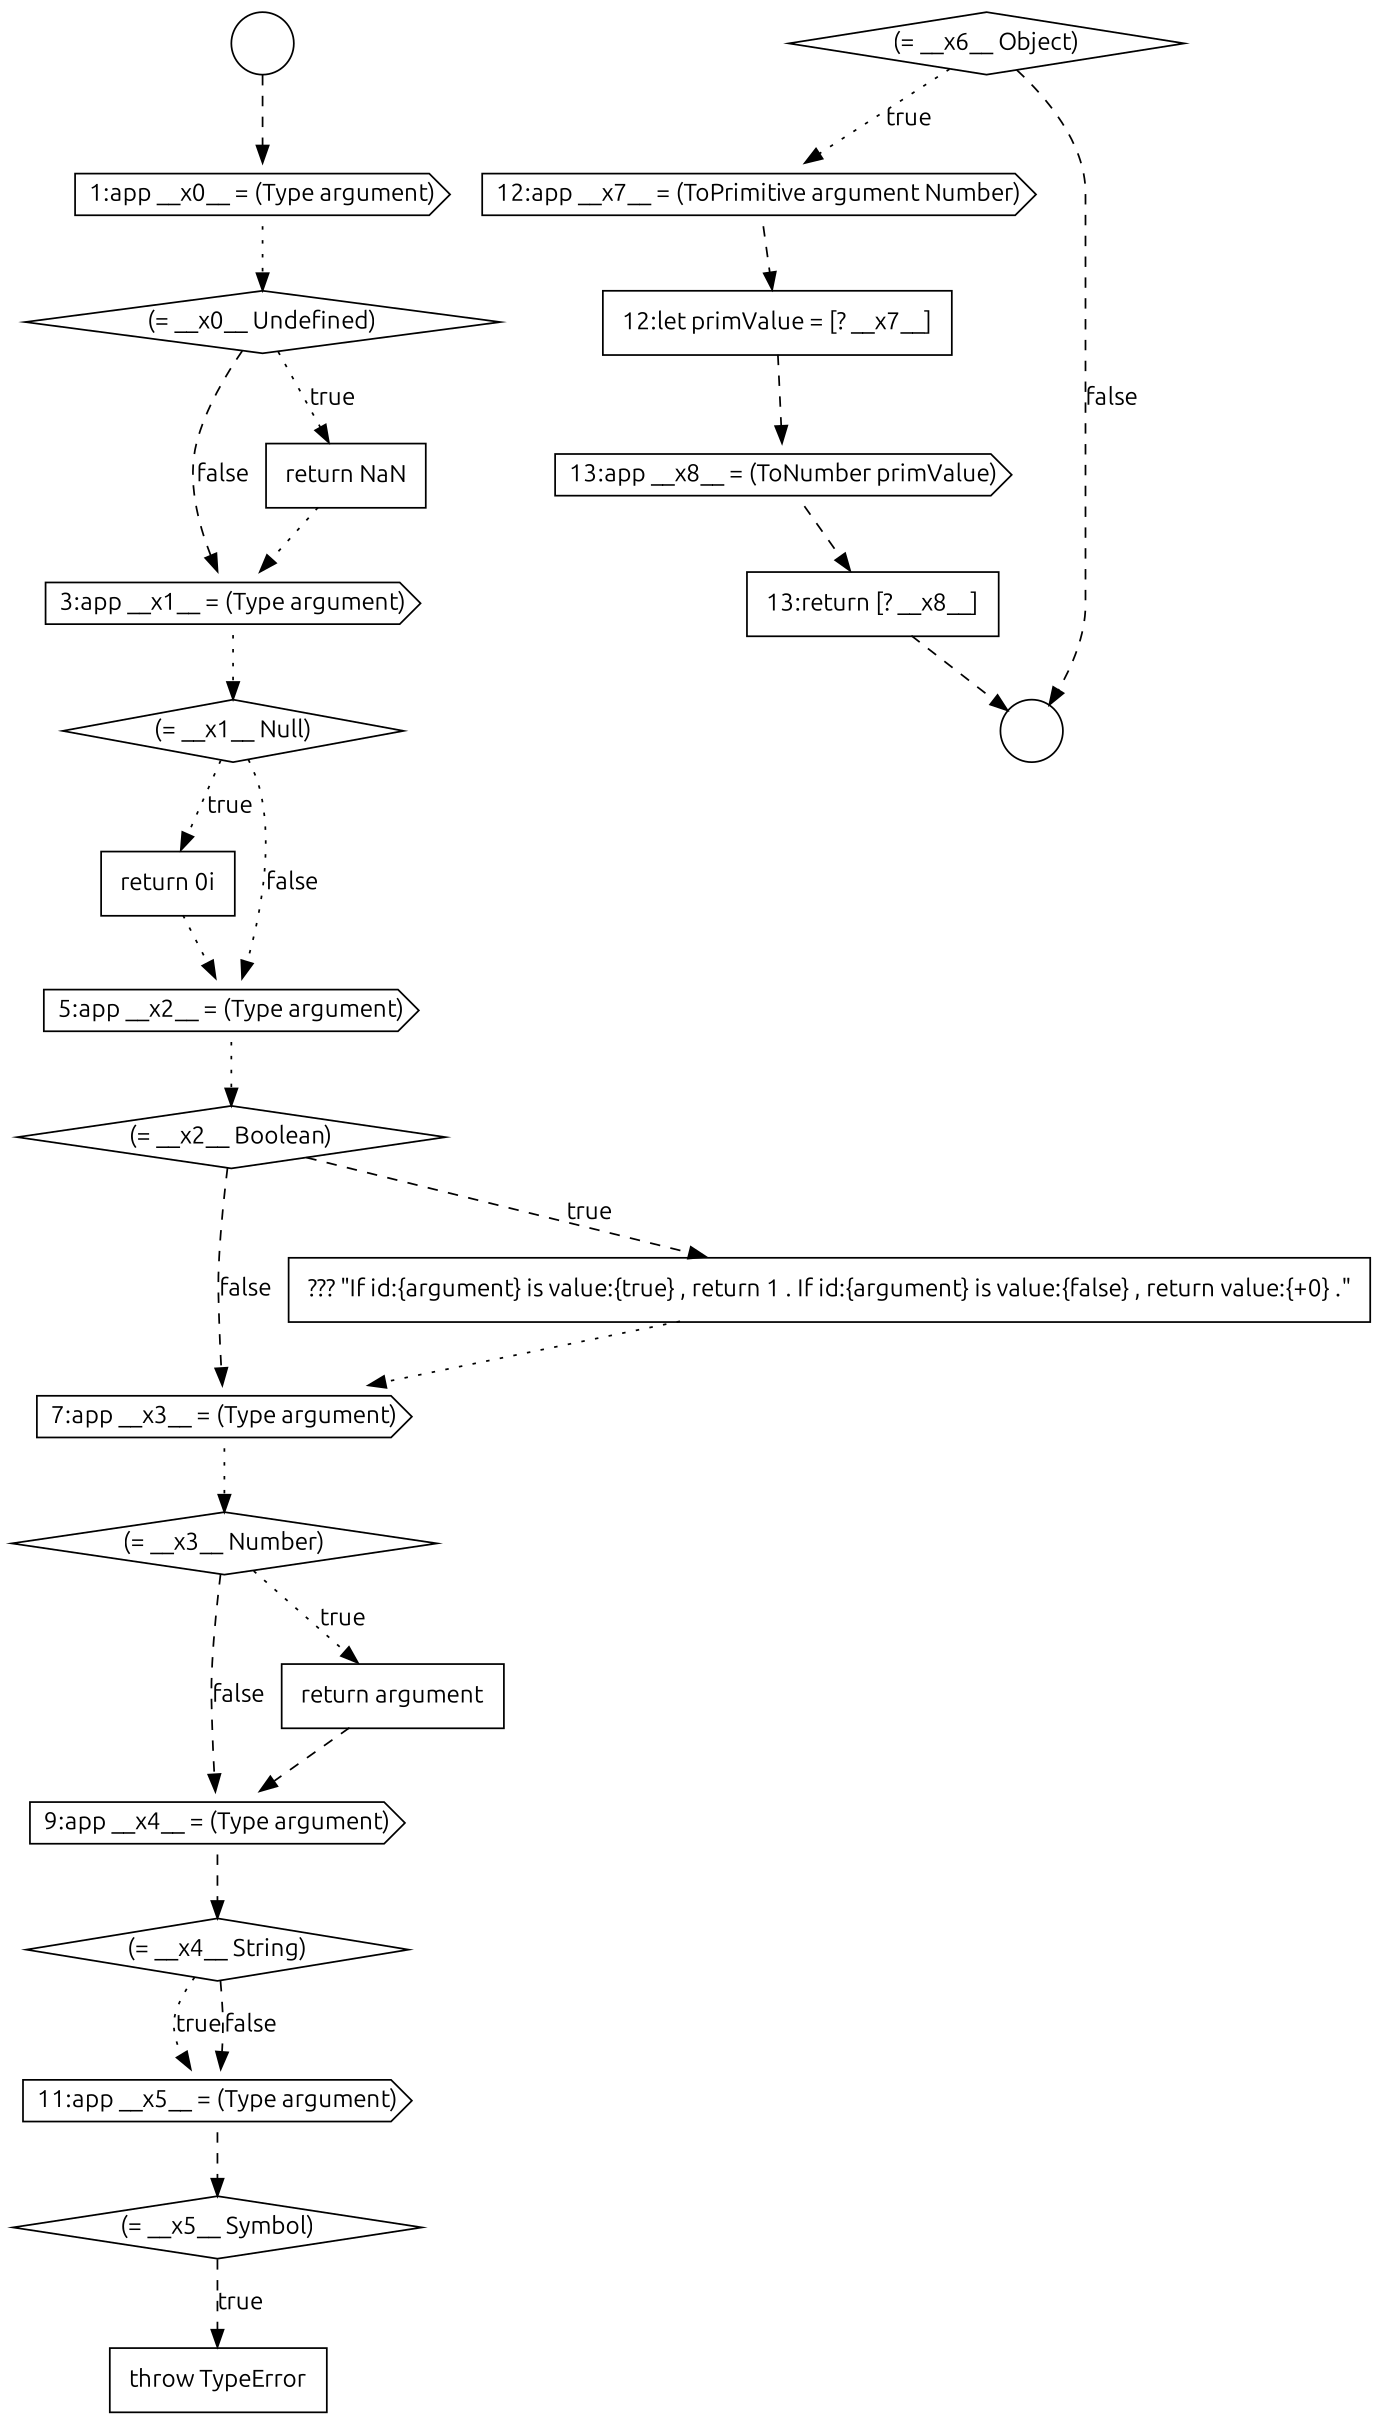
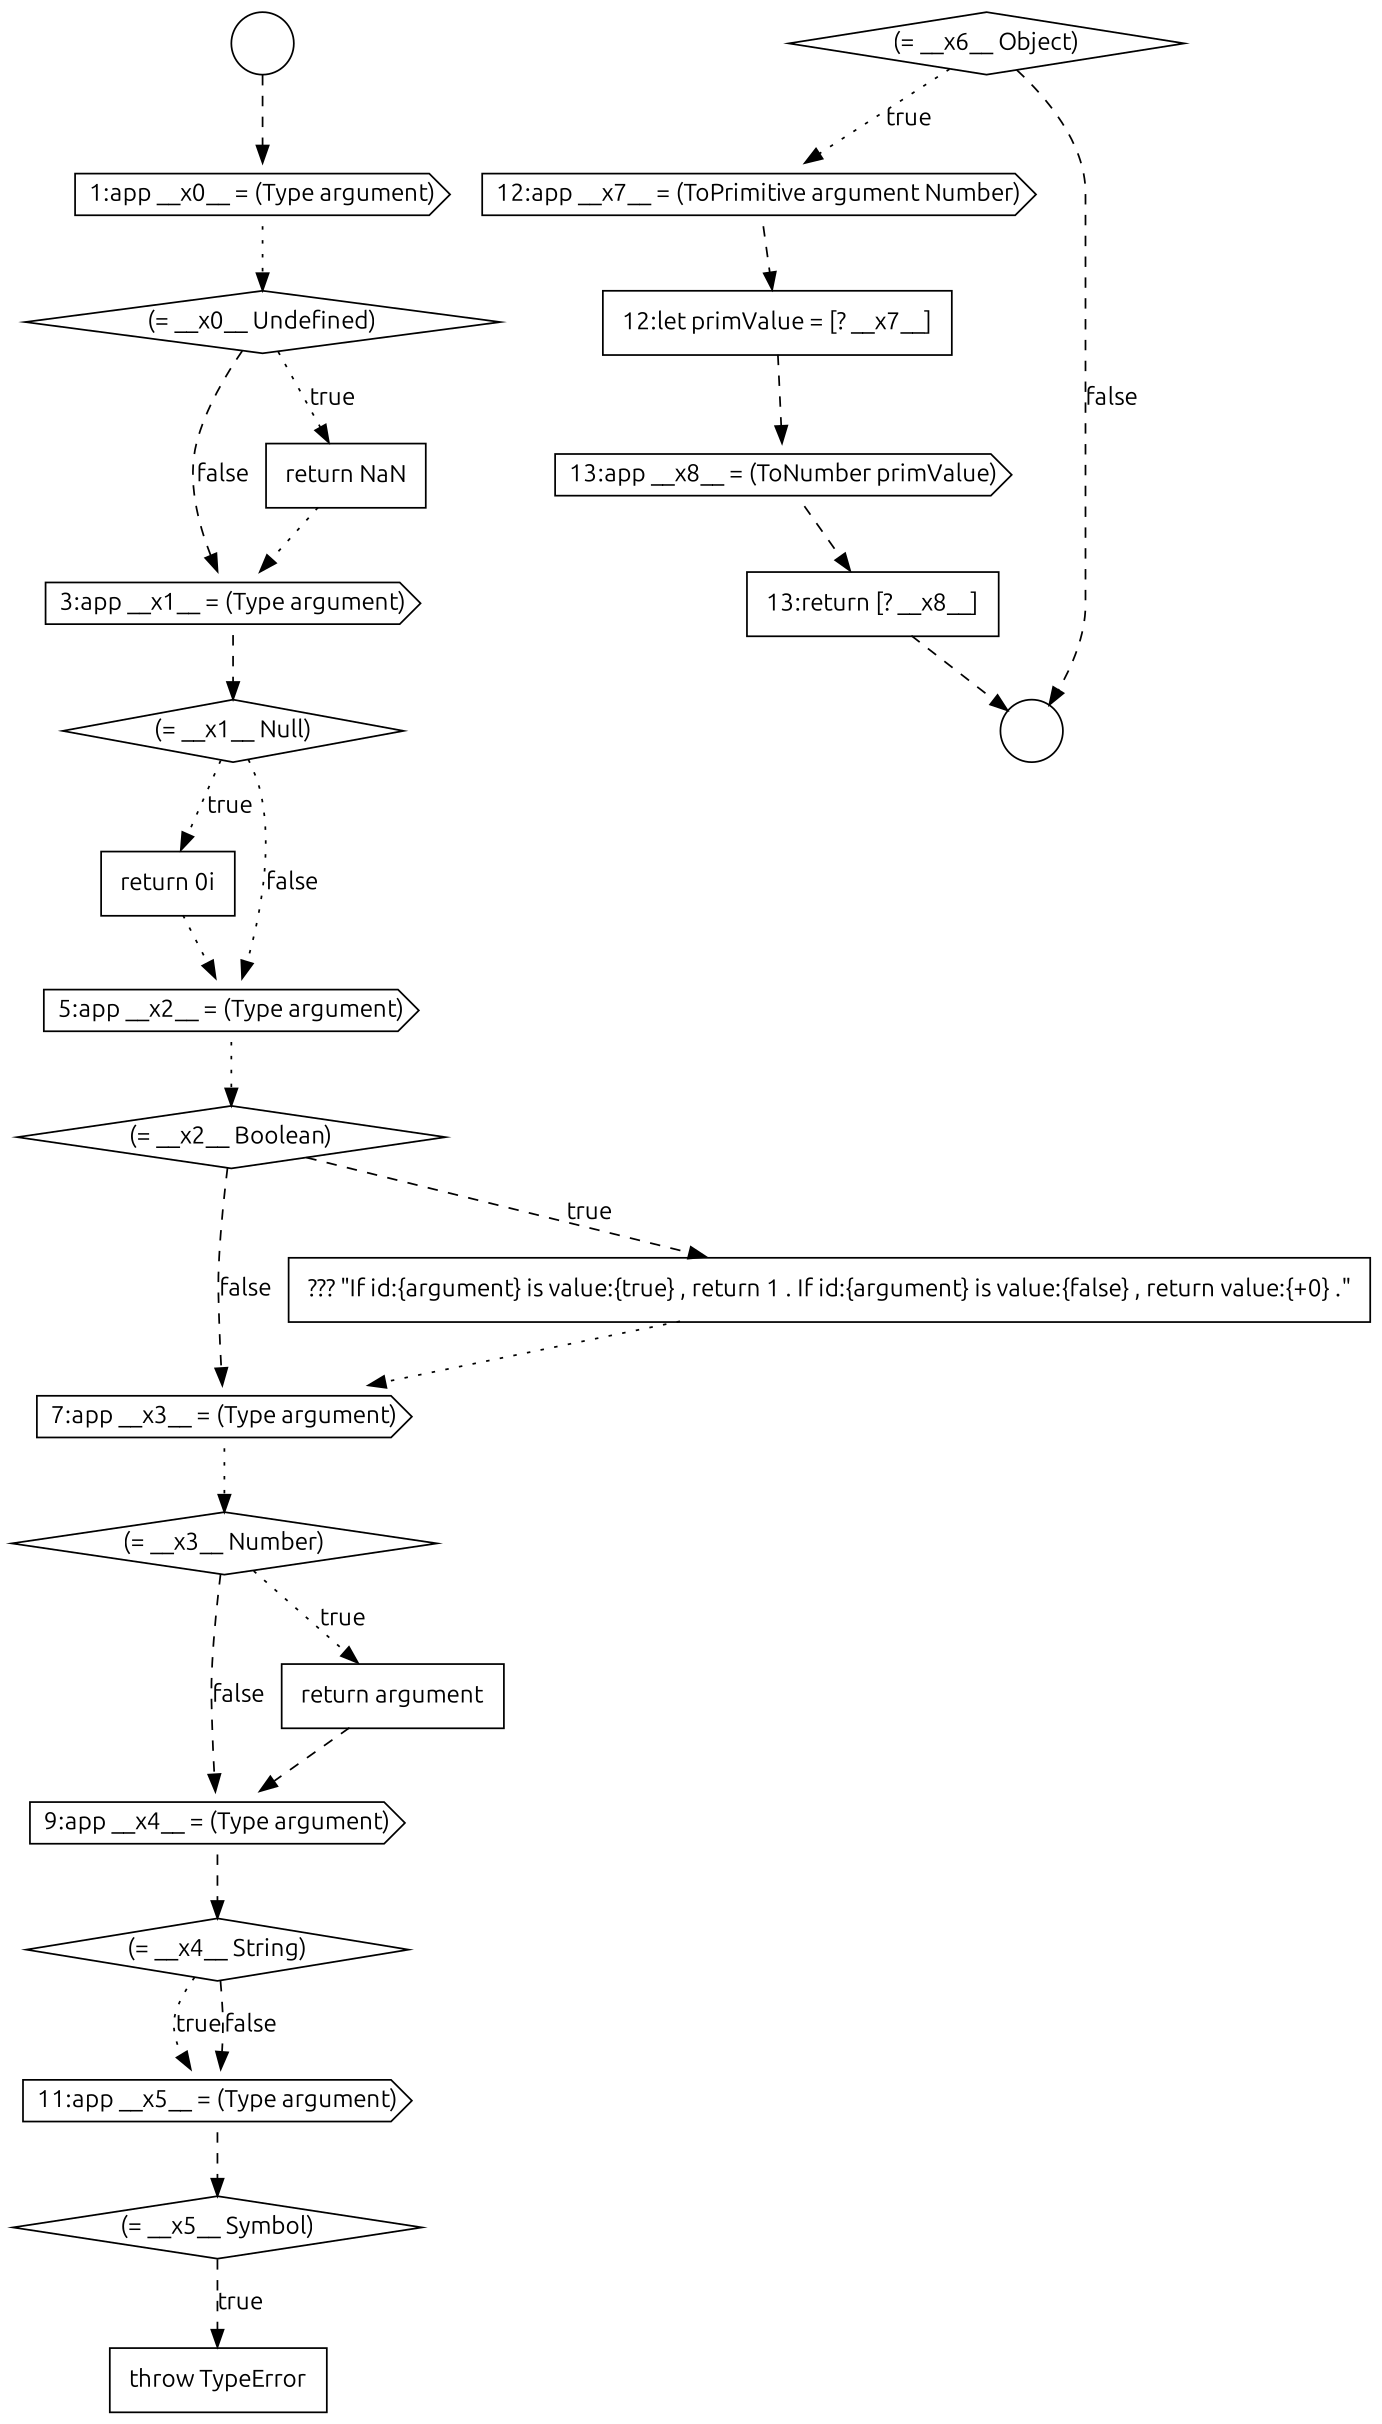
edge "3:app __x1__ = (Type argument)" -> "(= __x1__ Null)": style dotted -> dashed
